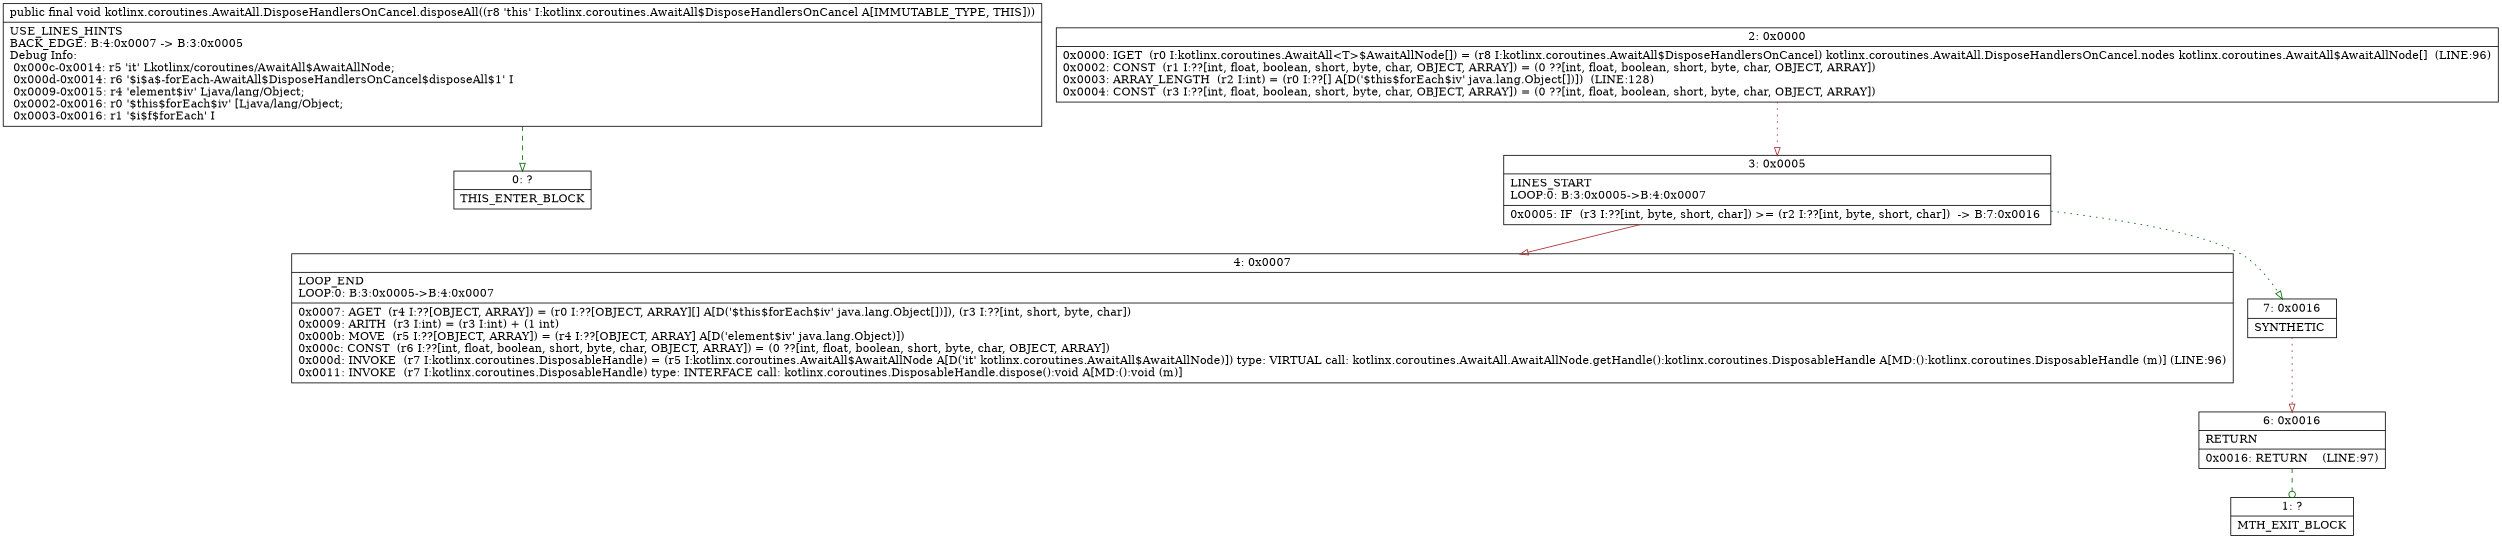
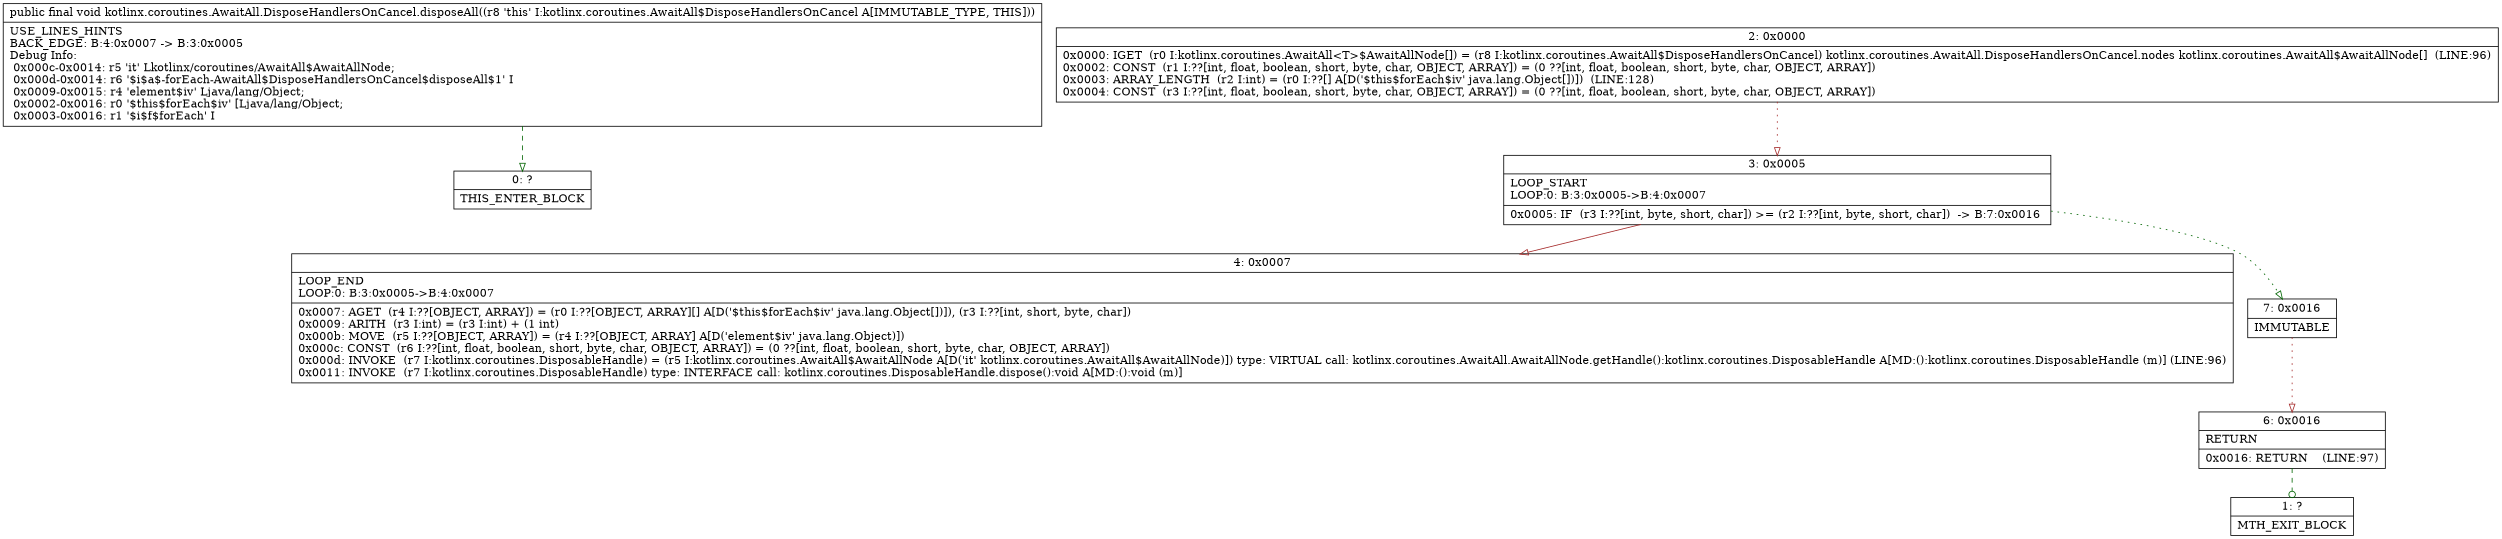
node "3: 0x0005": text "LINES_START" -> "LOOP_START"
node "7: 0x0016": text "SYNTHETIC" -> "IMMUTABLE"
